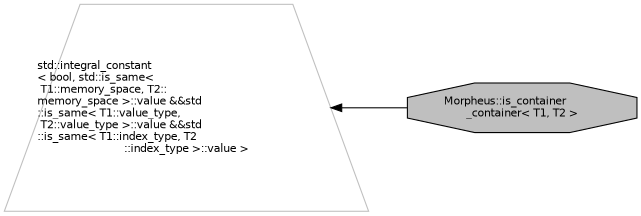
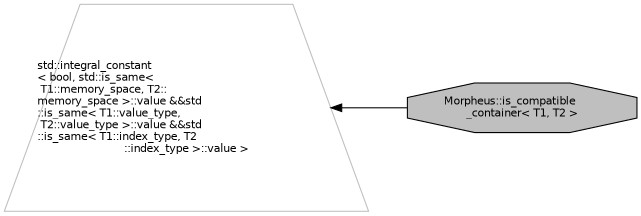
node "Morpheus::is_container _container< T1, T2 >": label "Morpheus::is_container _container< T1, T2 >" -> "Morpheus::is_compatible _container< T1, T2 >"
